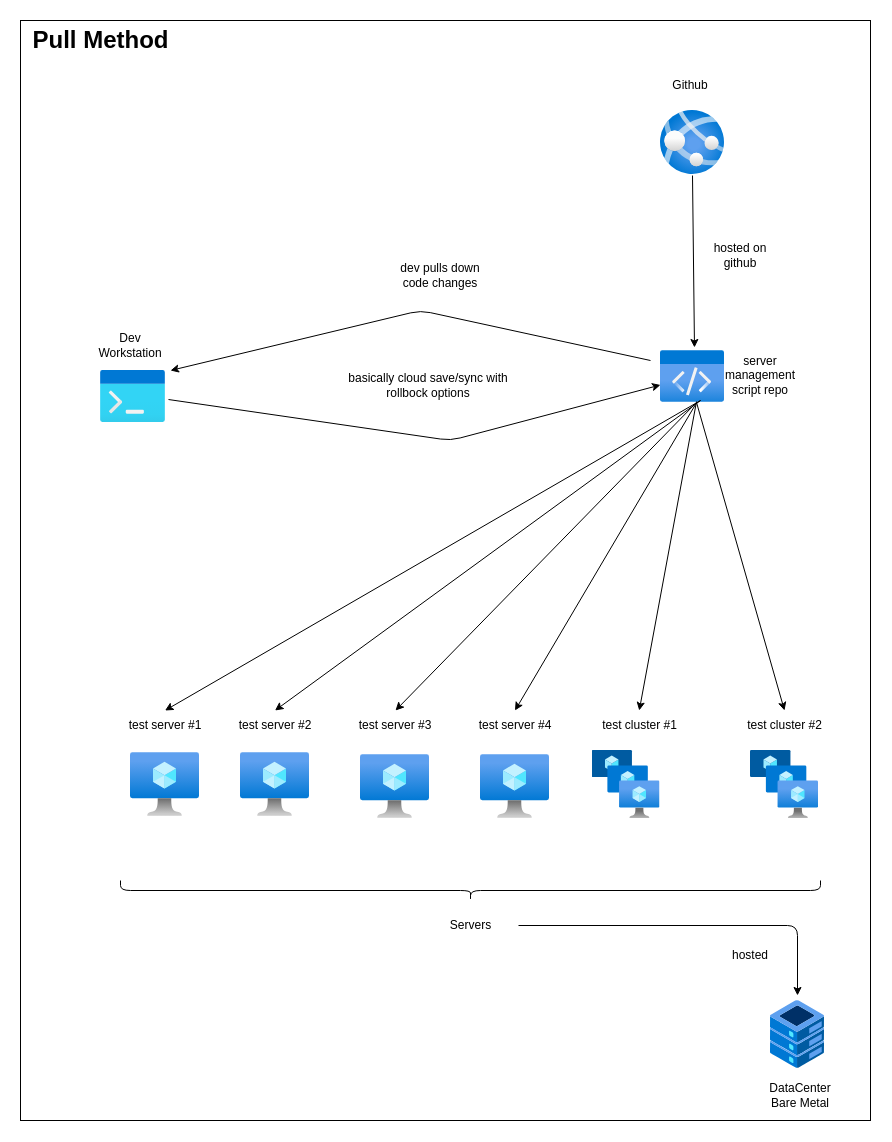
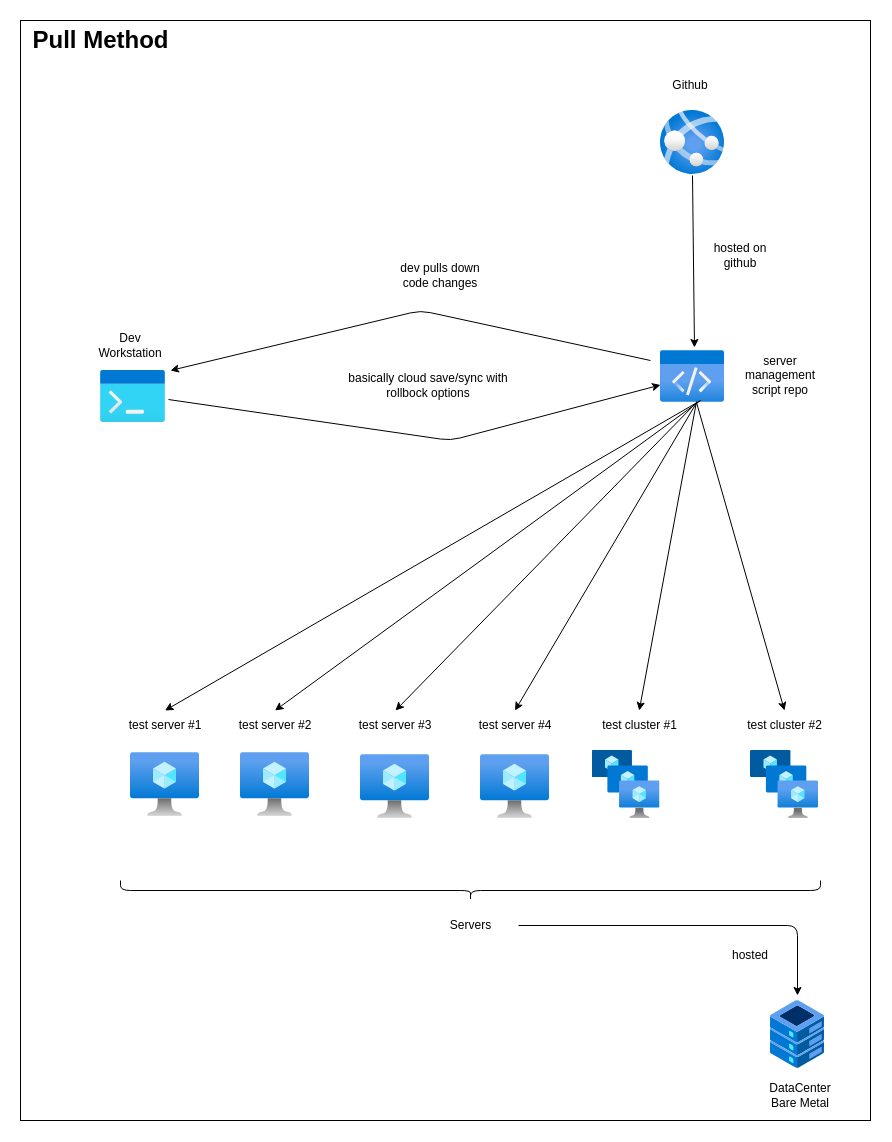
node "server management script repo": moved (761, 376) -> (781, 376)
